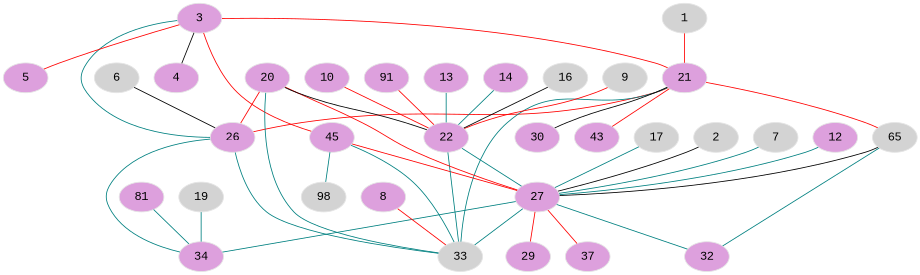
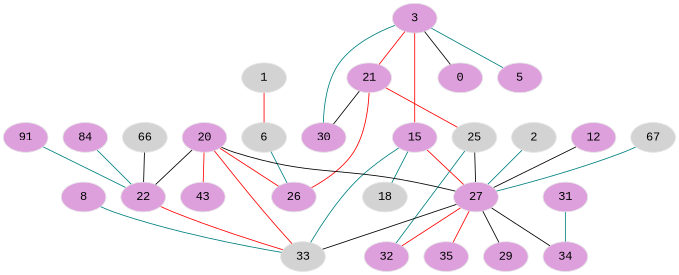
edge "3" -- "5": color red -> teal
edge "1" -- "21": now "1" -- "6"
node "4": label "4" -> "0"
node "10": removed
node "13": removed
node "14": label "14" -> "84"
node "16": label "16" -> "66"
node "9": removed
edge "3" -- "26": now "3" -- "30"
edge "6" -- "26": color black -> teal
edge "91" -- "22": color red -> teal
edge "21" -- "43": now "20" -- "43"
edge "21" -- "33": removed
node "45": label "45" -> "15"
node "17": label "17" -> "67"
node "7": removed
node "65": label "65" -> "25"
edge "20" -- "27": color red -> black
edge "22" -- "27": removed
edge "2" -- "27": color black -> teal
edge "12" -- "27": color teal -> black
edge "26" -- "34": removed
node "81": label "81" -> "31"
node "19": removed
node "98": label "98" -> "18"
edge "22" -- "33": color teal -> red
edge "20" -- "33": color teal -> red
edge "27" -- "34": color teal -> black
edge "8" -- "33": color red -> teal
edge "27" -- "33": color teal -> black
edge "27" -- "29": color red -> black
edge "27" -- "32": color teal -> red
edge "26" -- "33": removed
node "37": label "37" -> "35"
